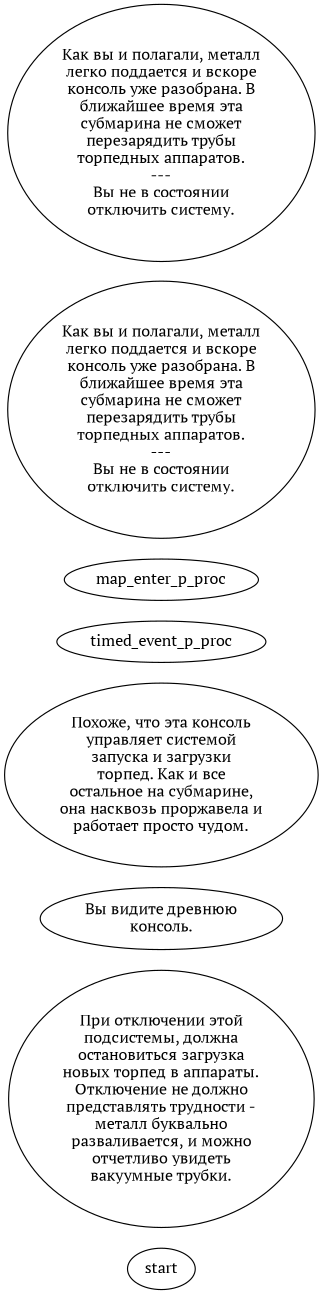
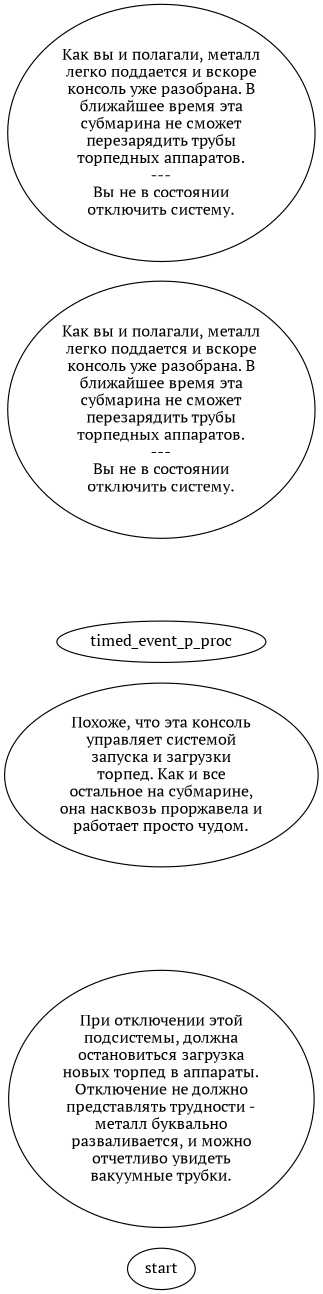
node "map_enter_p_proc": removed
node "Вы видите древнюю консоль.": removed
